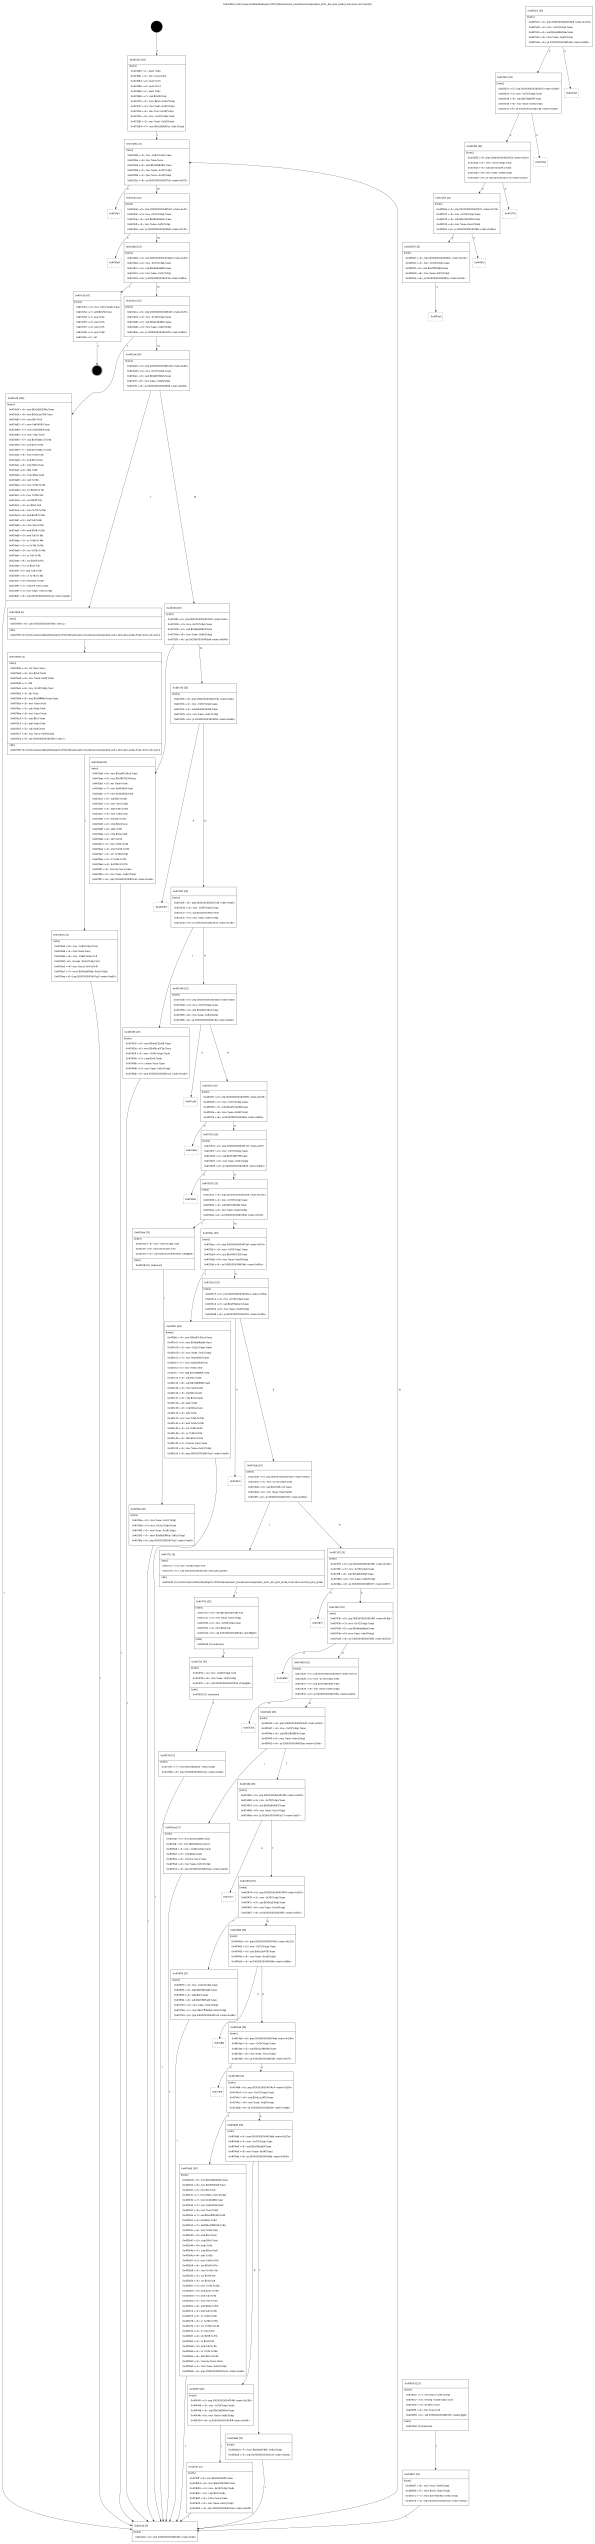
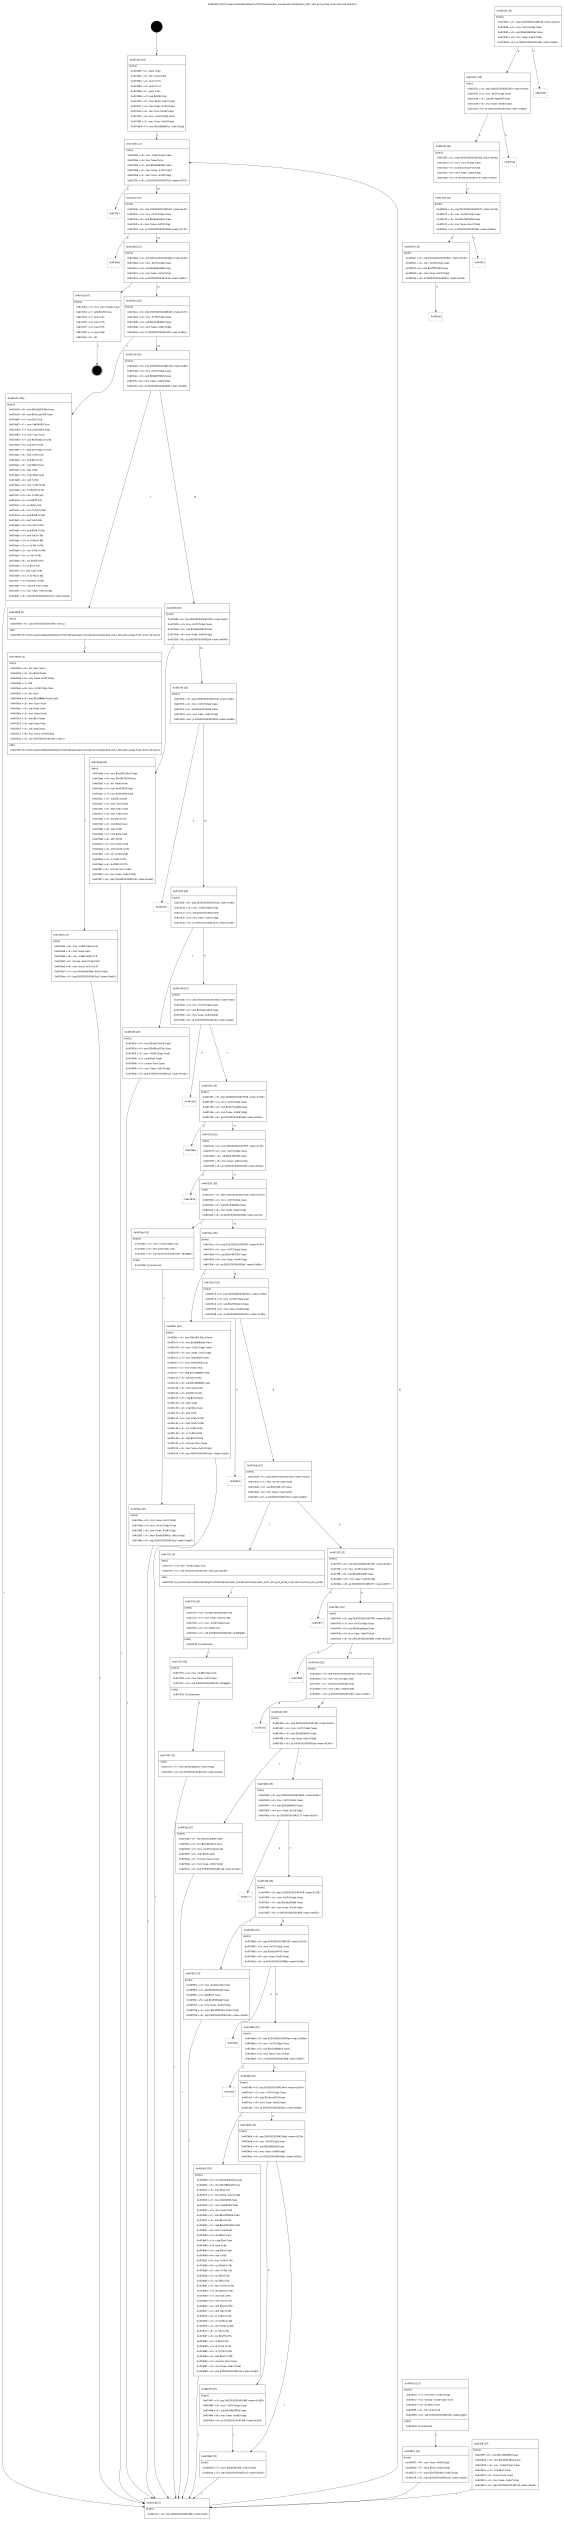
node "0x40177b": removed
edge "0x4014f1 [25]" -> "0x4015ff [27]": now "0x4014f1 [25]" -> "0x401b9d [12]"
